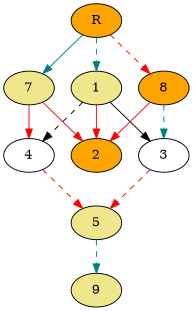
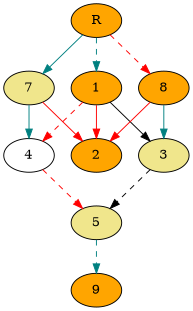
node "1": fillcolor khaki -> orange
edge "7" -> "4": color red -> teal
edge "8" -> "3": style dashed -> solid
edge "1" -> "4": color black -> red
node "3": fillcolor white -> khaki
edge "3" -> "5": color red -> black
node "9": fillcolor khaki -> orange
